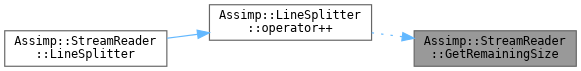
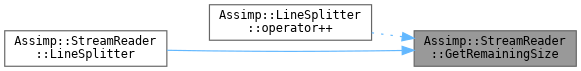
edge "Assimp::StreamReader ::LineSplitter" -> "Assimp::LineSplitter ::operator++": now "Assimp::StreamReader ::LineSplitter" -> "Assimp::StreamReader ::GetRemainingSize"
